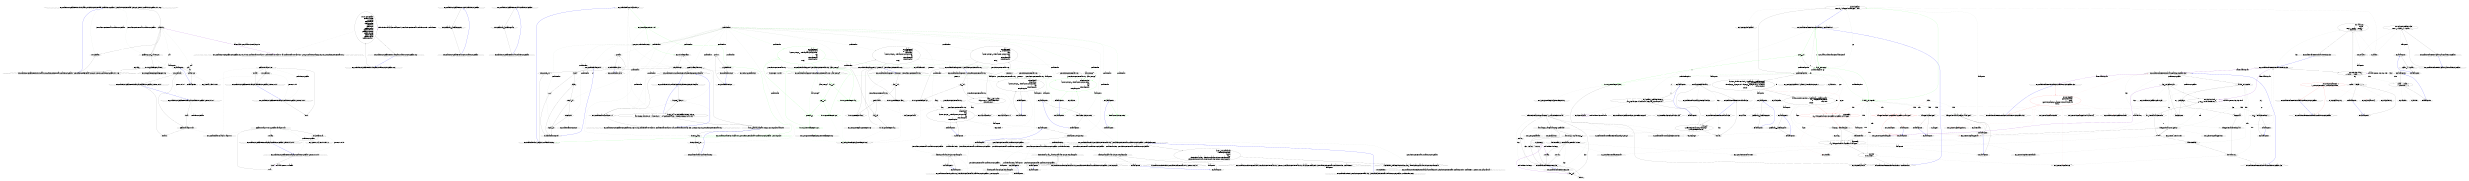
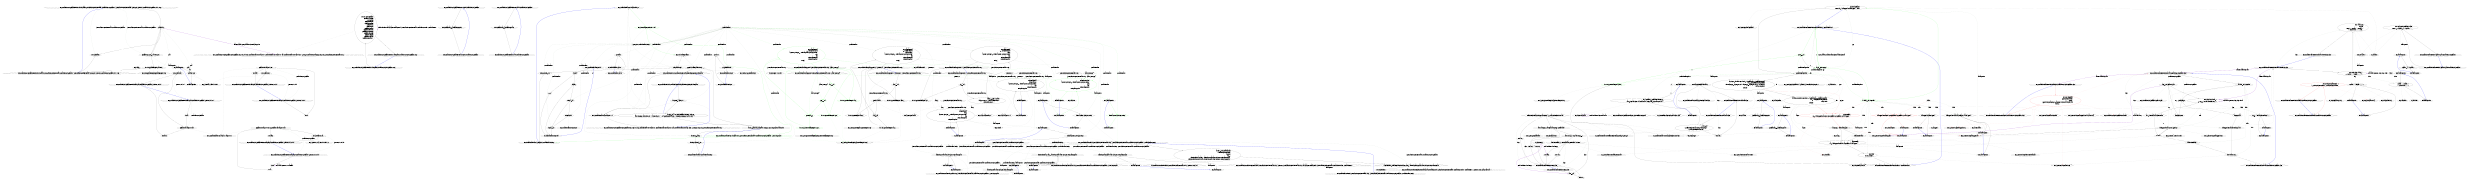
edge "CommandLine.Parser" -> "Entry System.Action<T>.Invoke(T)": now "CommandLine.Parser" -> "settings.Consumed = true"
node "sep": removed
